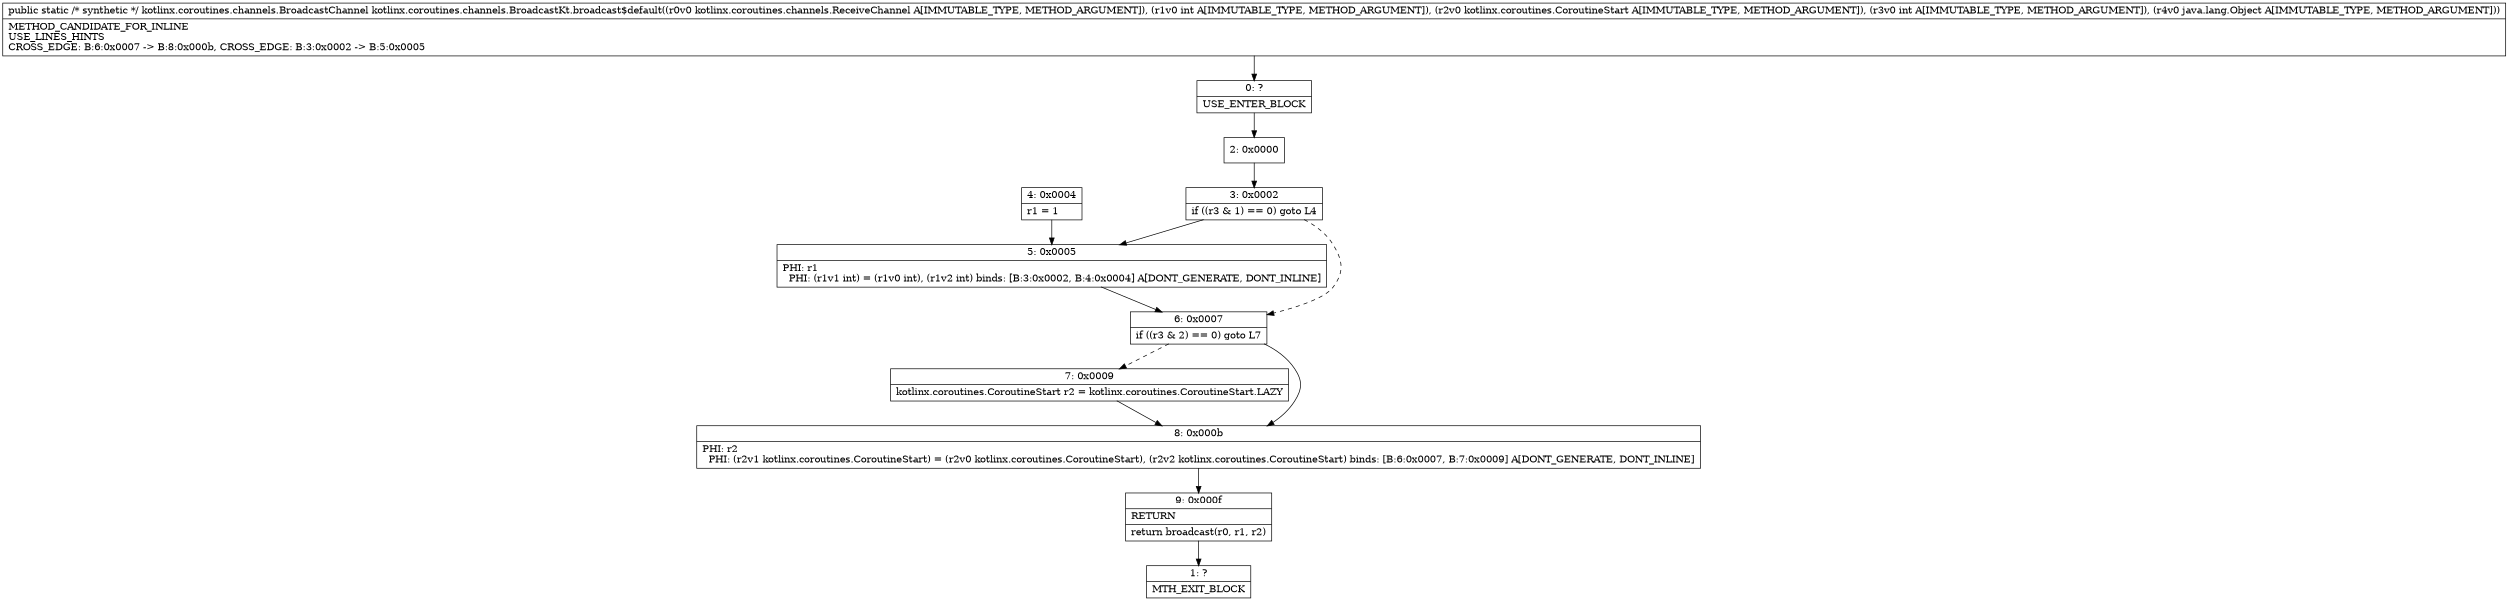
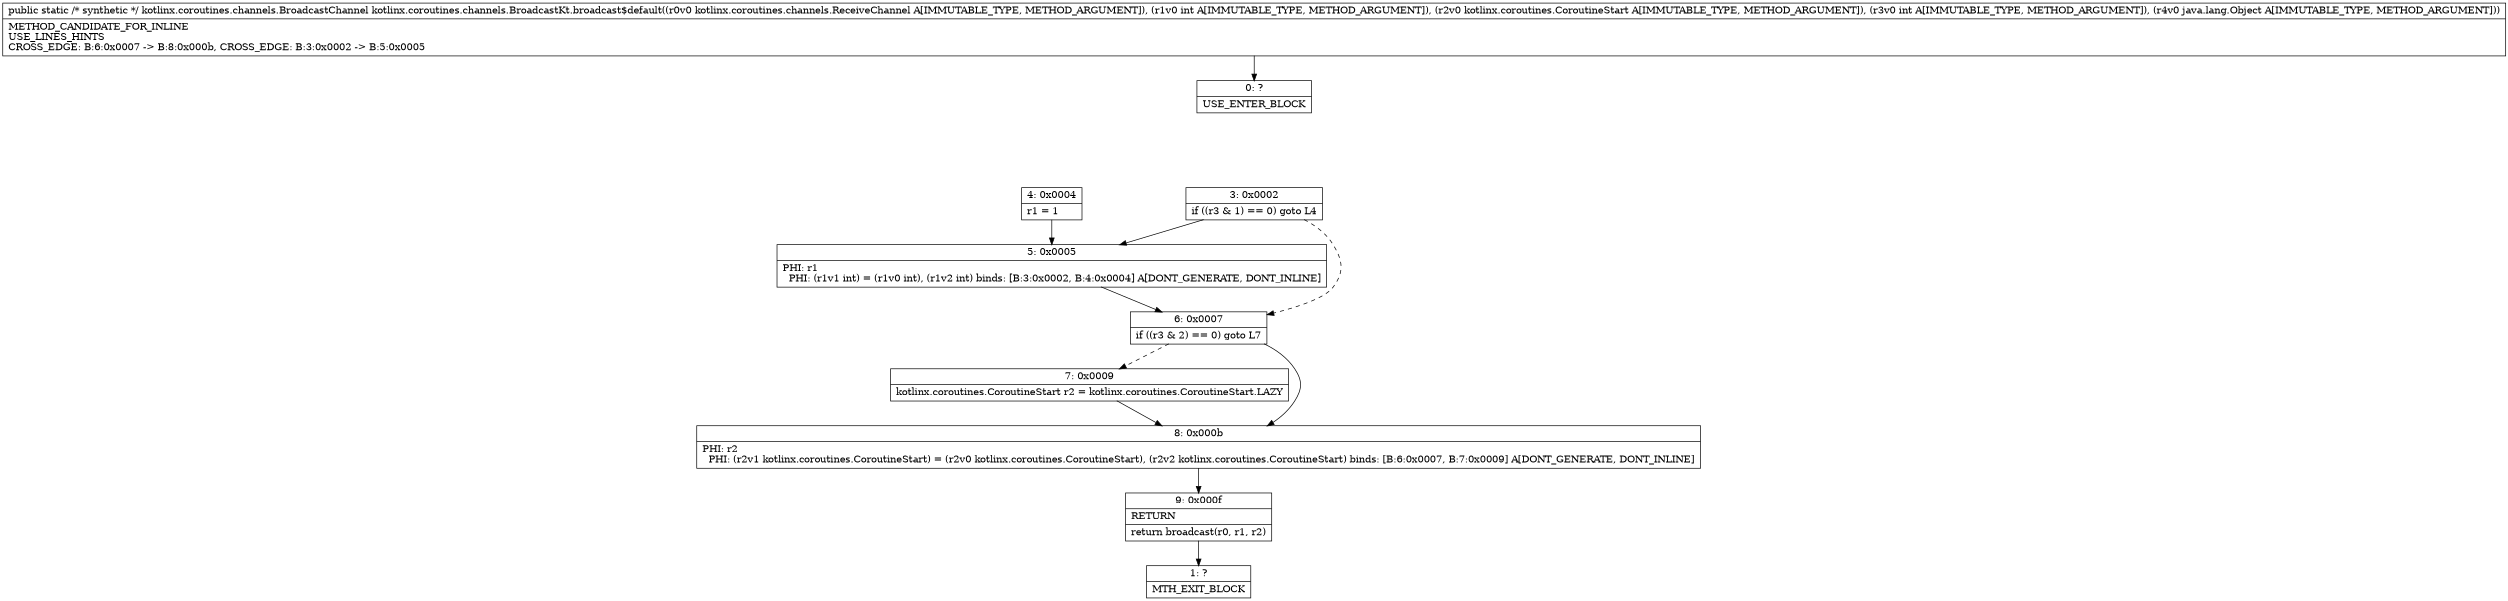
node "2: 0x0000": removed
